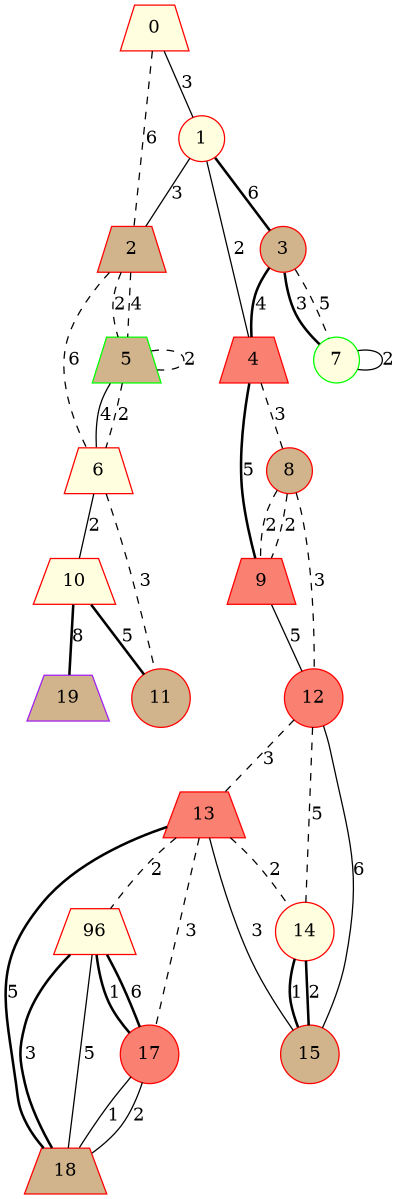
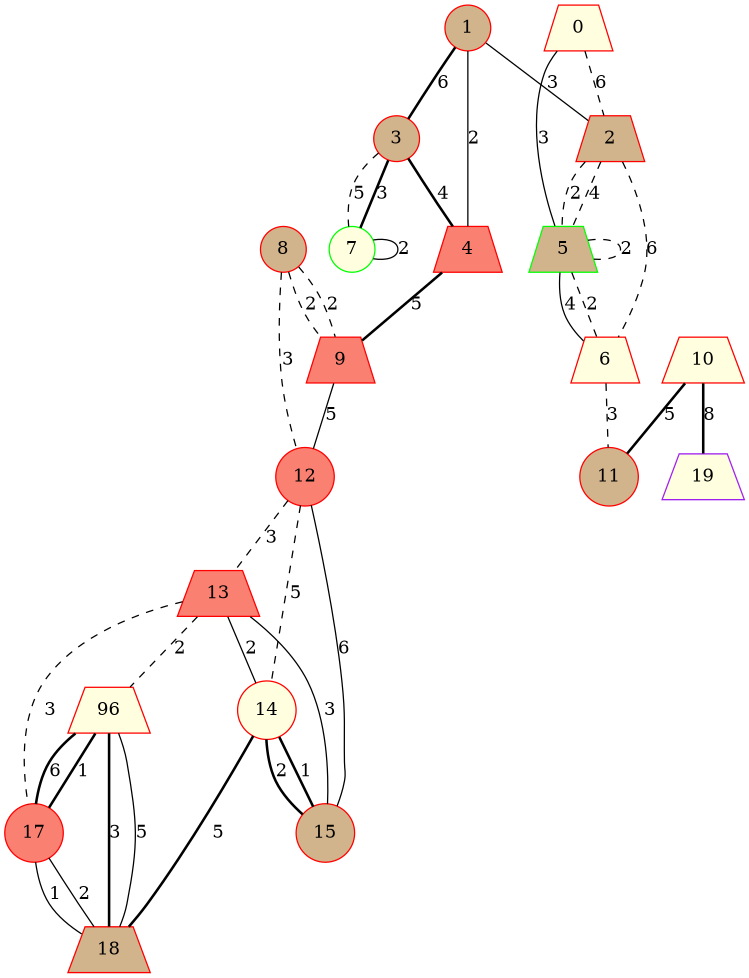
edge "0" -- "1": now "0" -- "5"
node "1": fillcolor lightyellow -> tan
edge "4" -- "8": removed, label "3"
edge "6" -- "10": removed, label "2"
node "19": fillcolor tan -> lightyellow
edge "13" -- "14": style dashed -> solid
edge "13" -- "18": now "14" -- "18"
